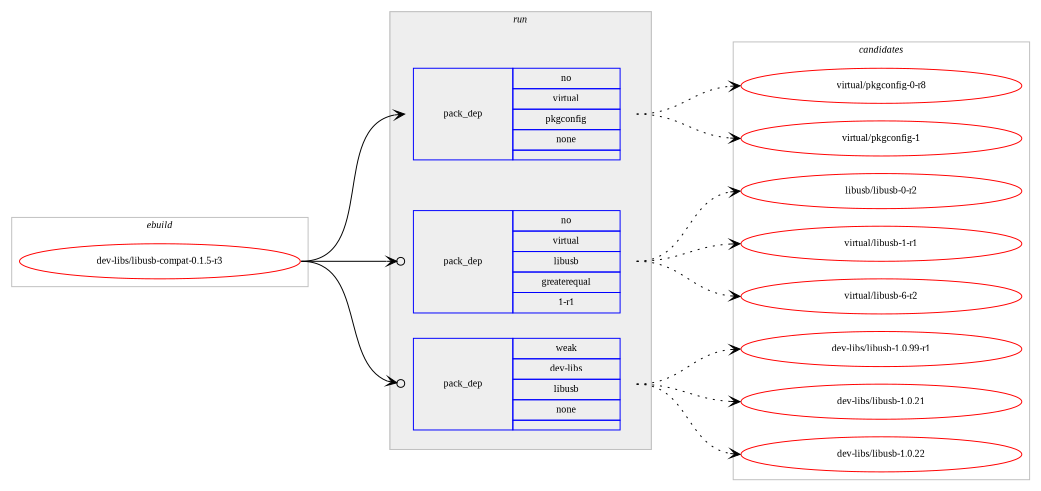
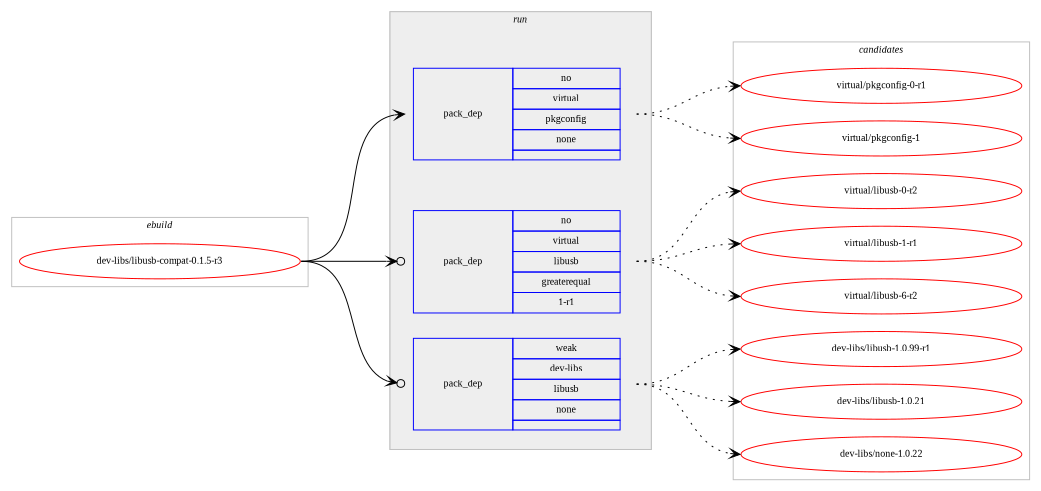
node "virtual/pkgconfig-0-r8": label "virtual/pkgconfig-0-r8" -> "virtual/pkgconfig-0-r1"
node "libusb/libusb-0-r2": label "libusb/libusb-0-r2" -> "virtual/libusb-0-r2"
node "dev-libs/libusb-1.0.22": label "dev-libs/libusb-1.0.22" -> "dev-libs/none-1.0.22"
